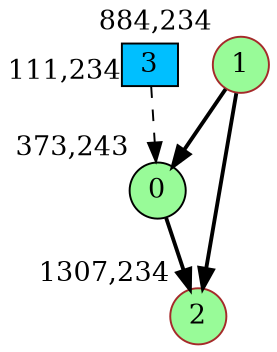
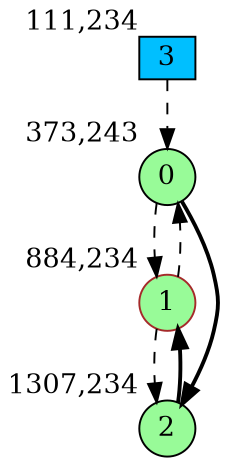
edge "1 884,234" -> "0 373,243": style bold -> dashed
edge "1 884,234" -> "2 1307,234": style bold -> dashed
edge "0 373,243" -> "1 884,234": added
node "2 1307,234": color brown -> black
edge "2 1307,234" -> "1 884,234": added
